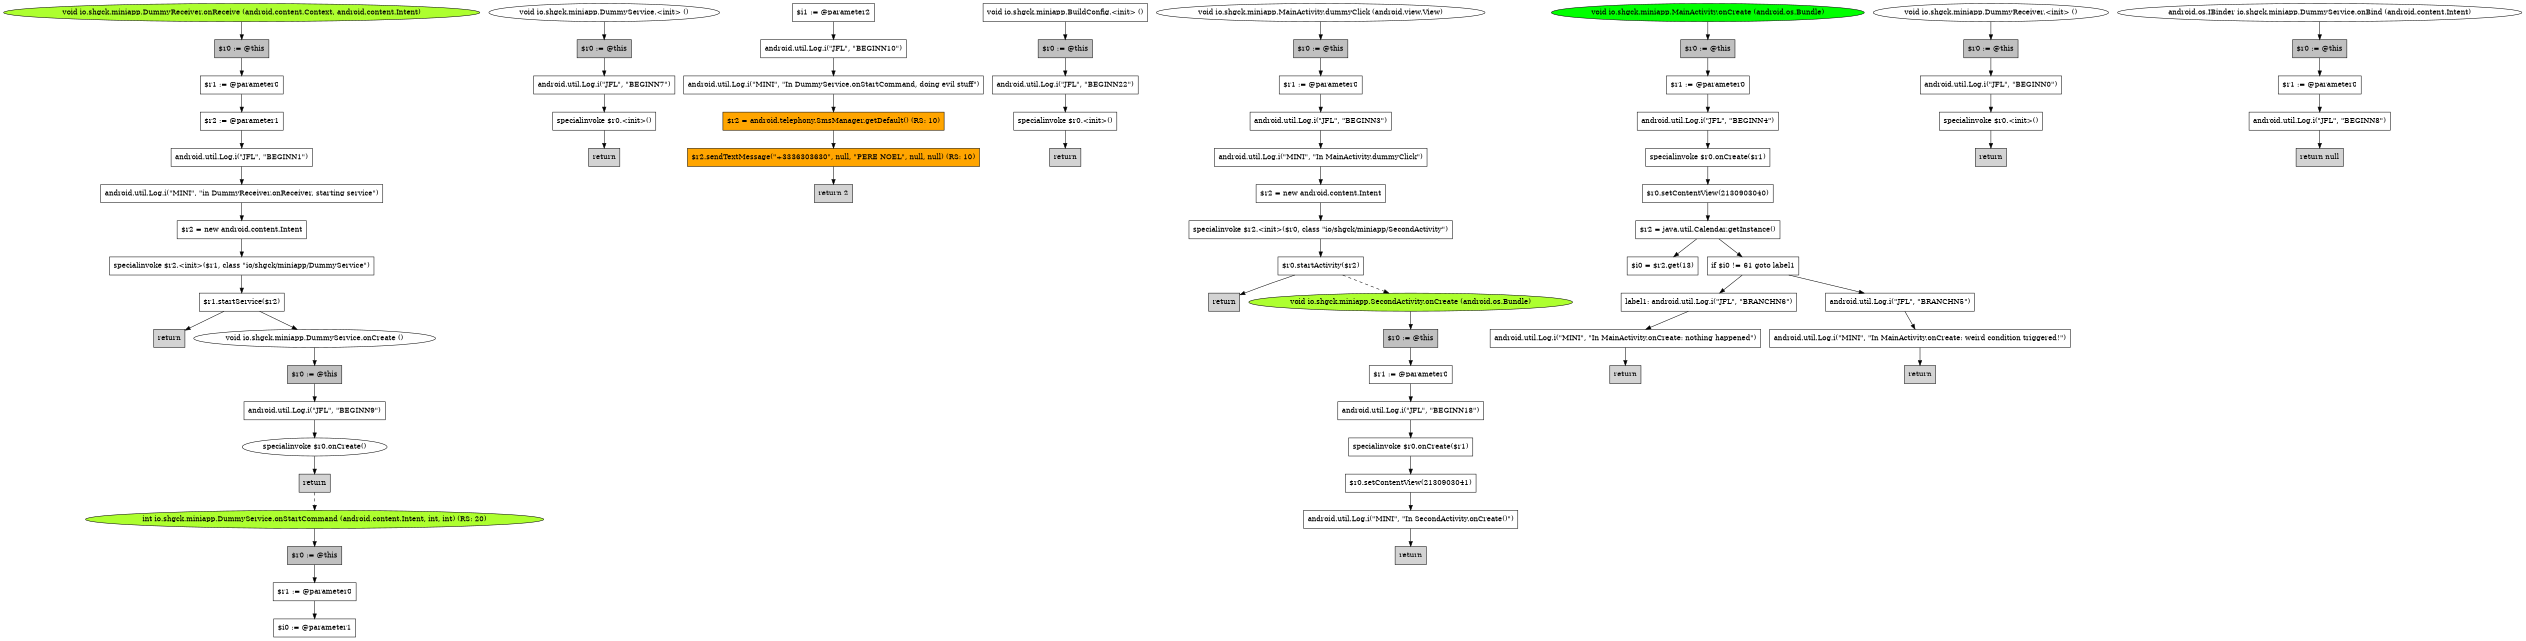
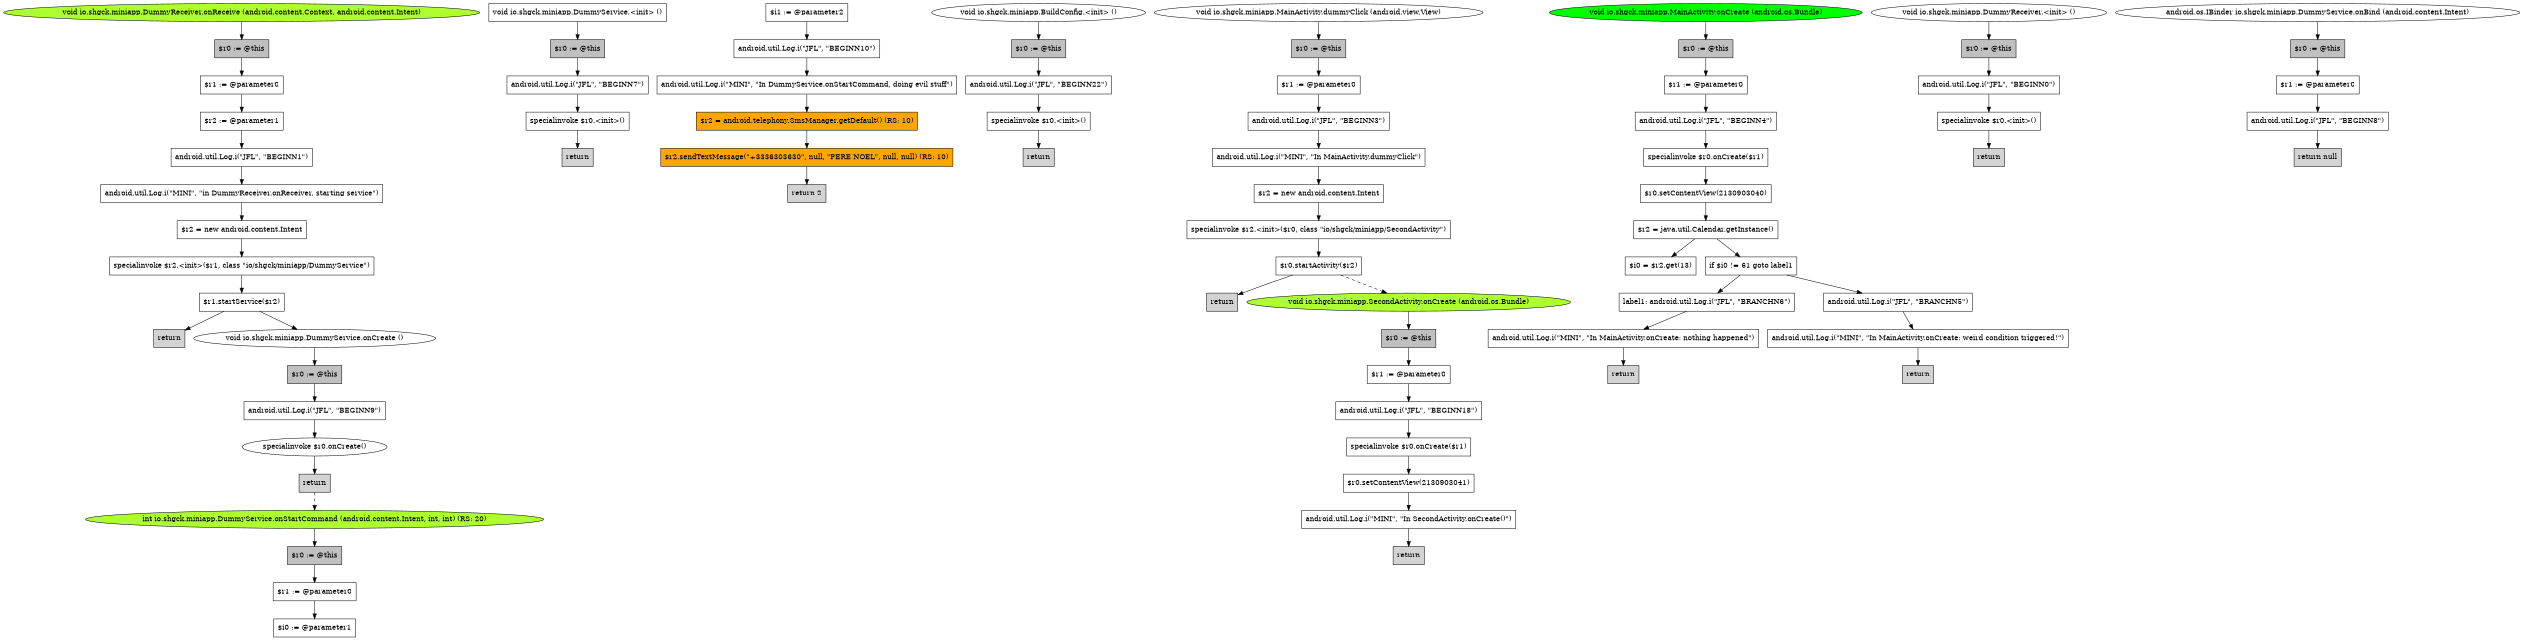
node "void io.shgck.miniapp.DummyService.<init> ()": shape ellipse -> box
node "void io.shgck.miniapp.BuildConfig.<init> ()": shape box -> ellipse
